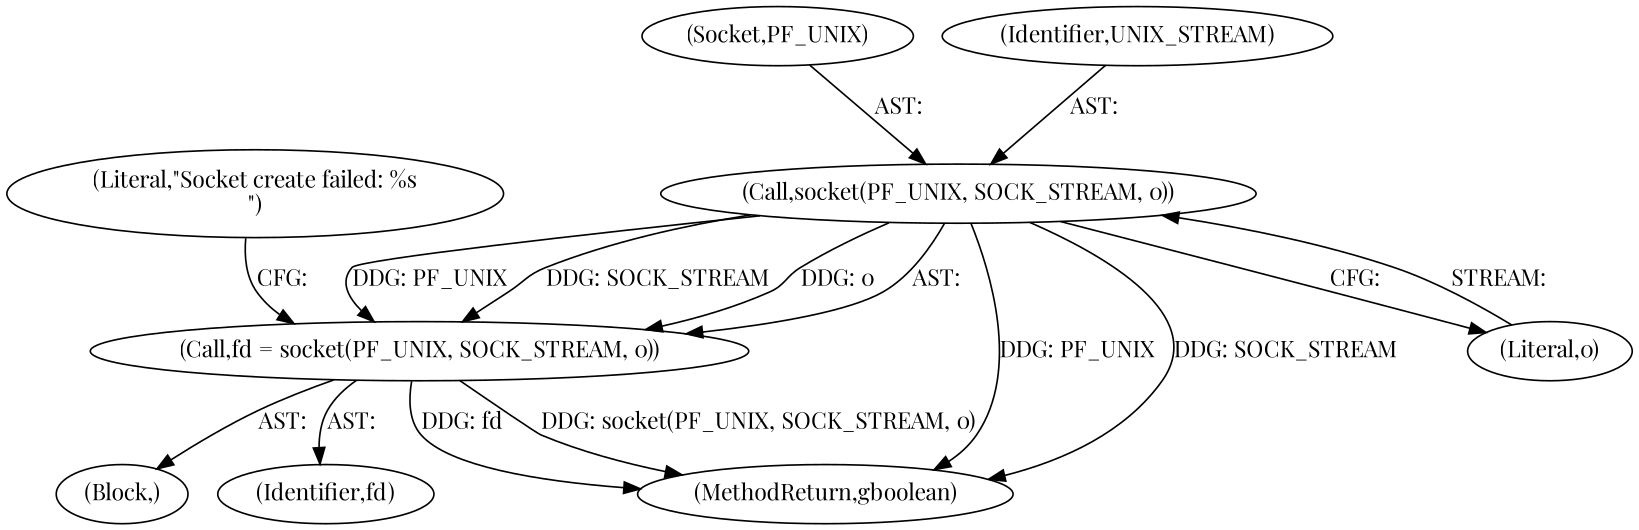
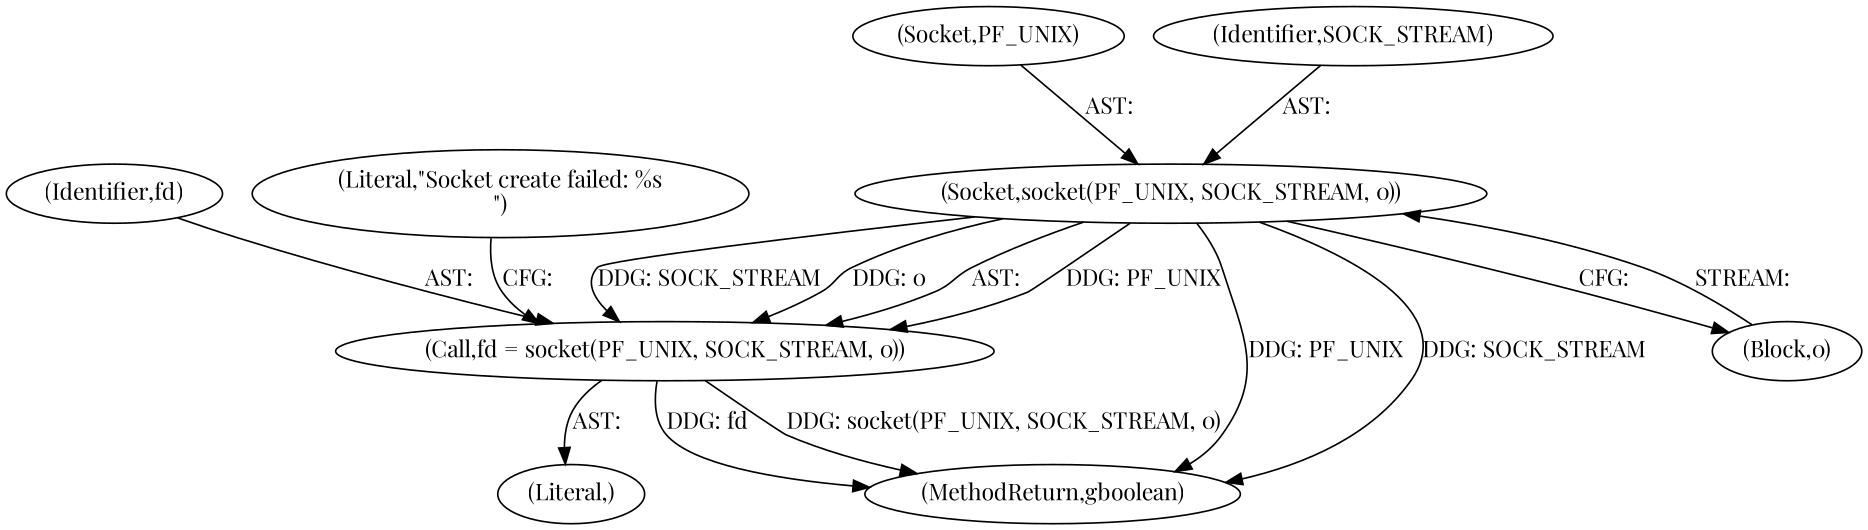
node "(Identifier,UNIX_STREAM)": label "(Identifier,UNIX_STREAM)" -> "(Identifier,SOCK_STREAM)"
node "(Call,socket(PF_UNIX, SOCK_STREAM, 0))": label "(Call,socket(PF_UNIX, SOCK_STREAM, 0))" -> "(Socket,socket(PF_UNIX, SOCK_STREAM, 0))"
node "(Literal,0)": label "(Literal,0)" -> "(Block,0)"
edge "(Call,fd = socket(PF_UNIX, SOCK_STREAM, 0))" -> "(Identifier,fd)": reversed
node "(Block,)": label "(Block,)" -> "(Literal,)"
